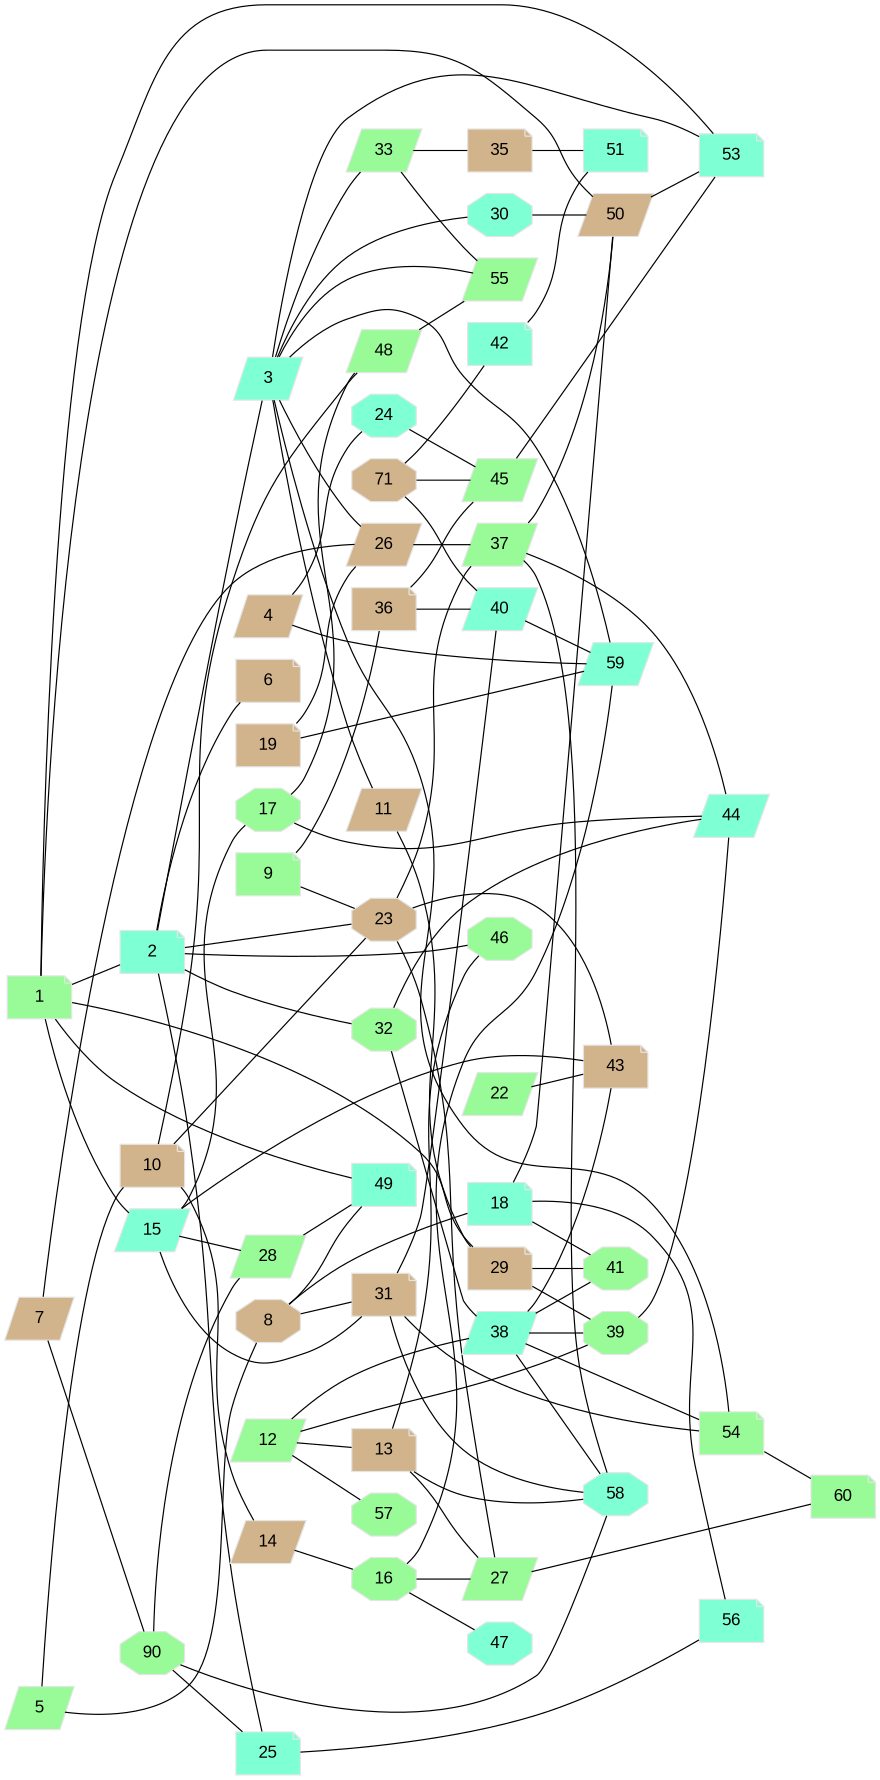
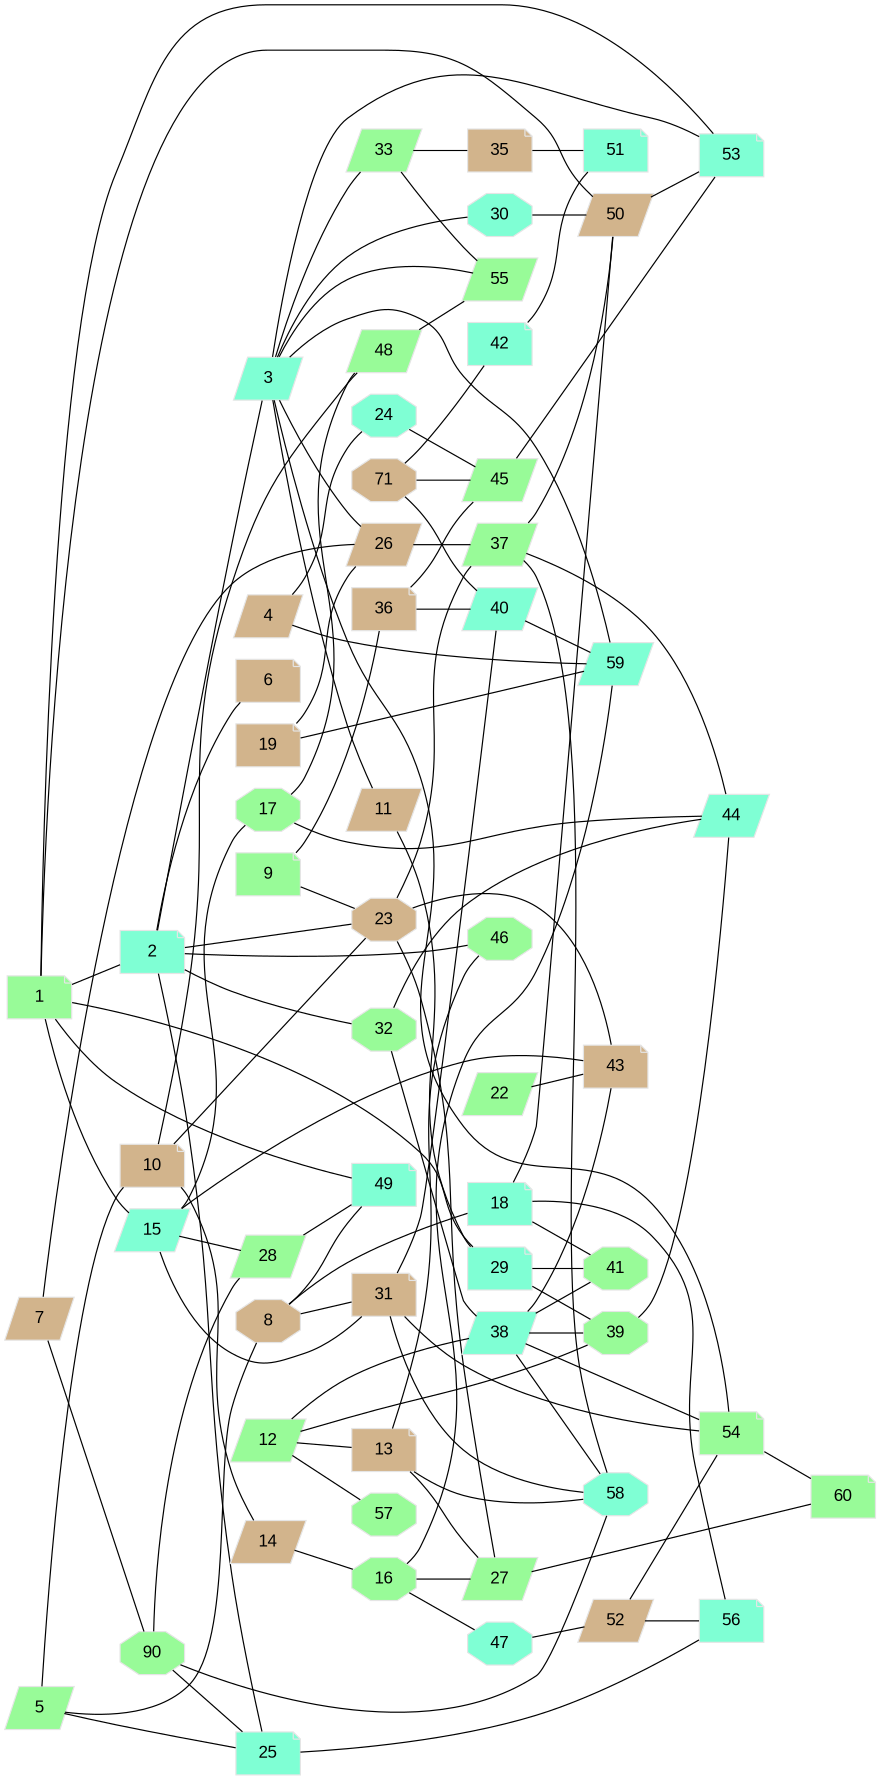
node "29": fillcolor tan -> aquamarine
node "52": added
edge "5" -- "25": added
